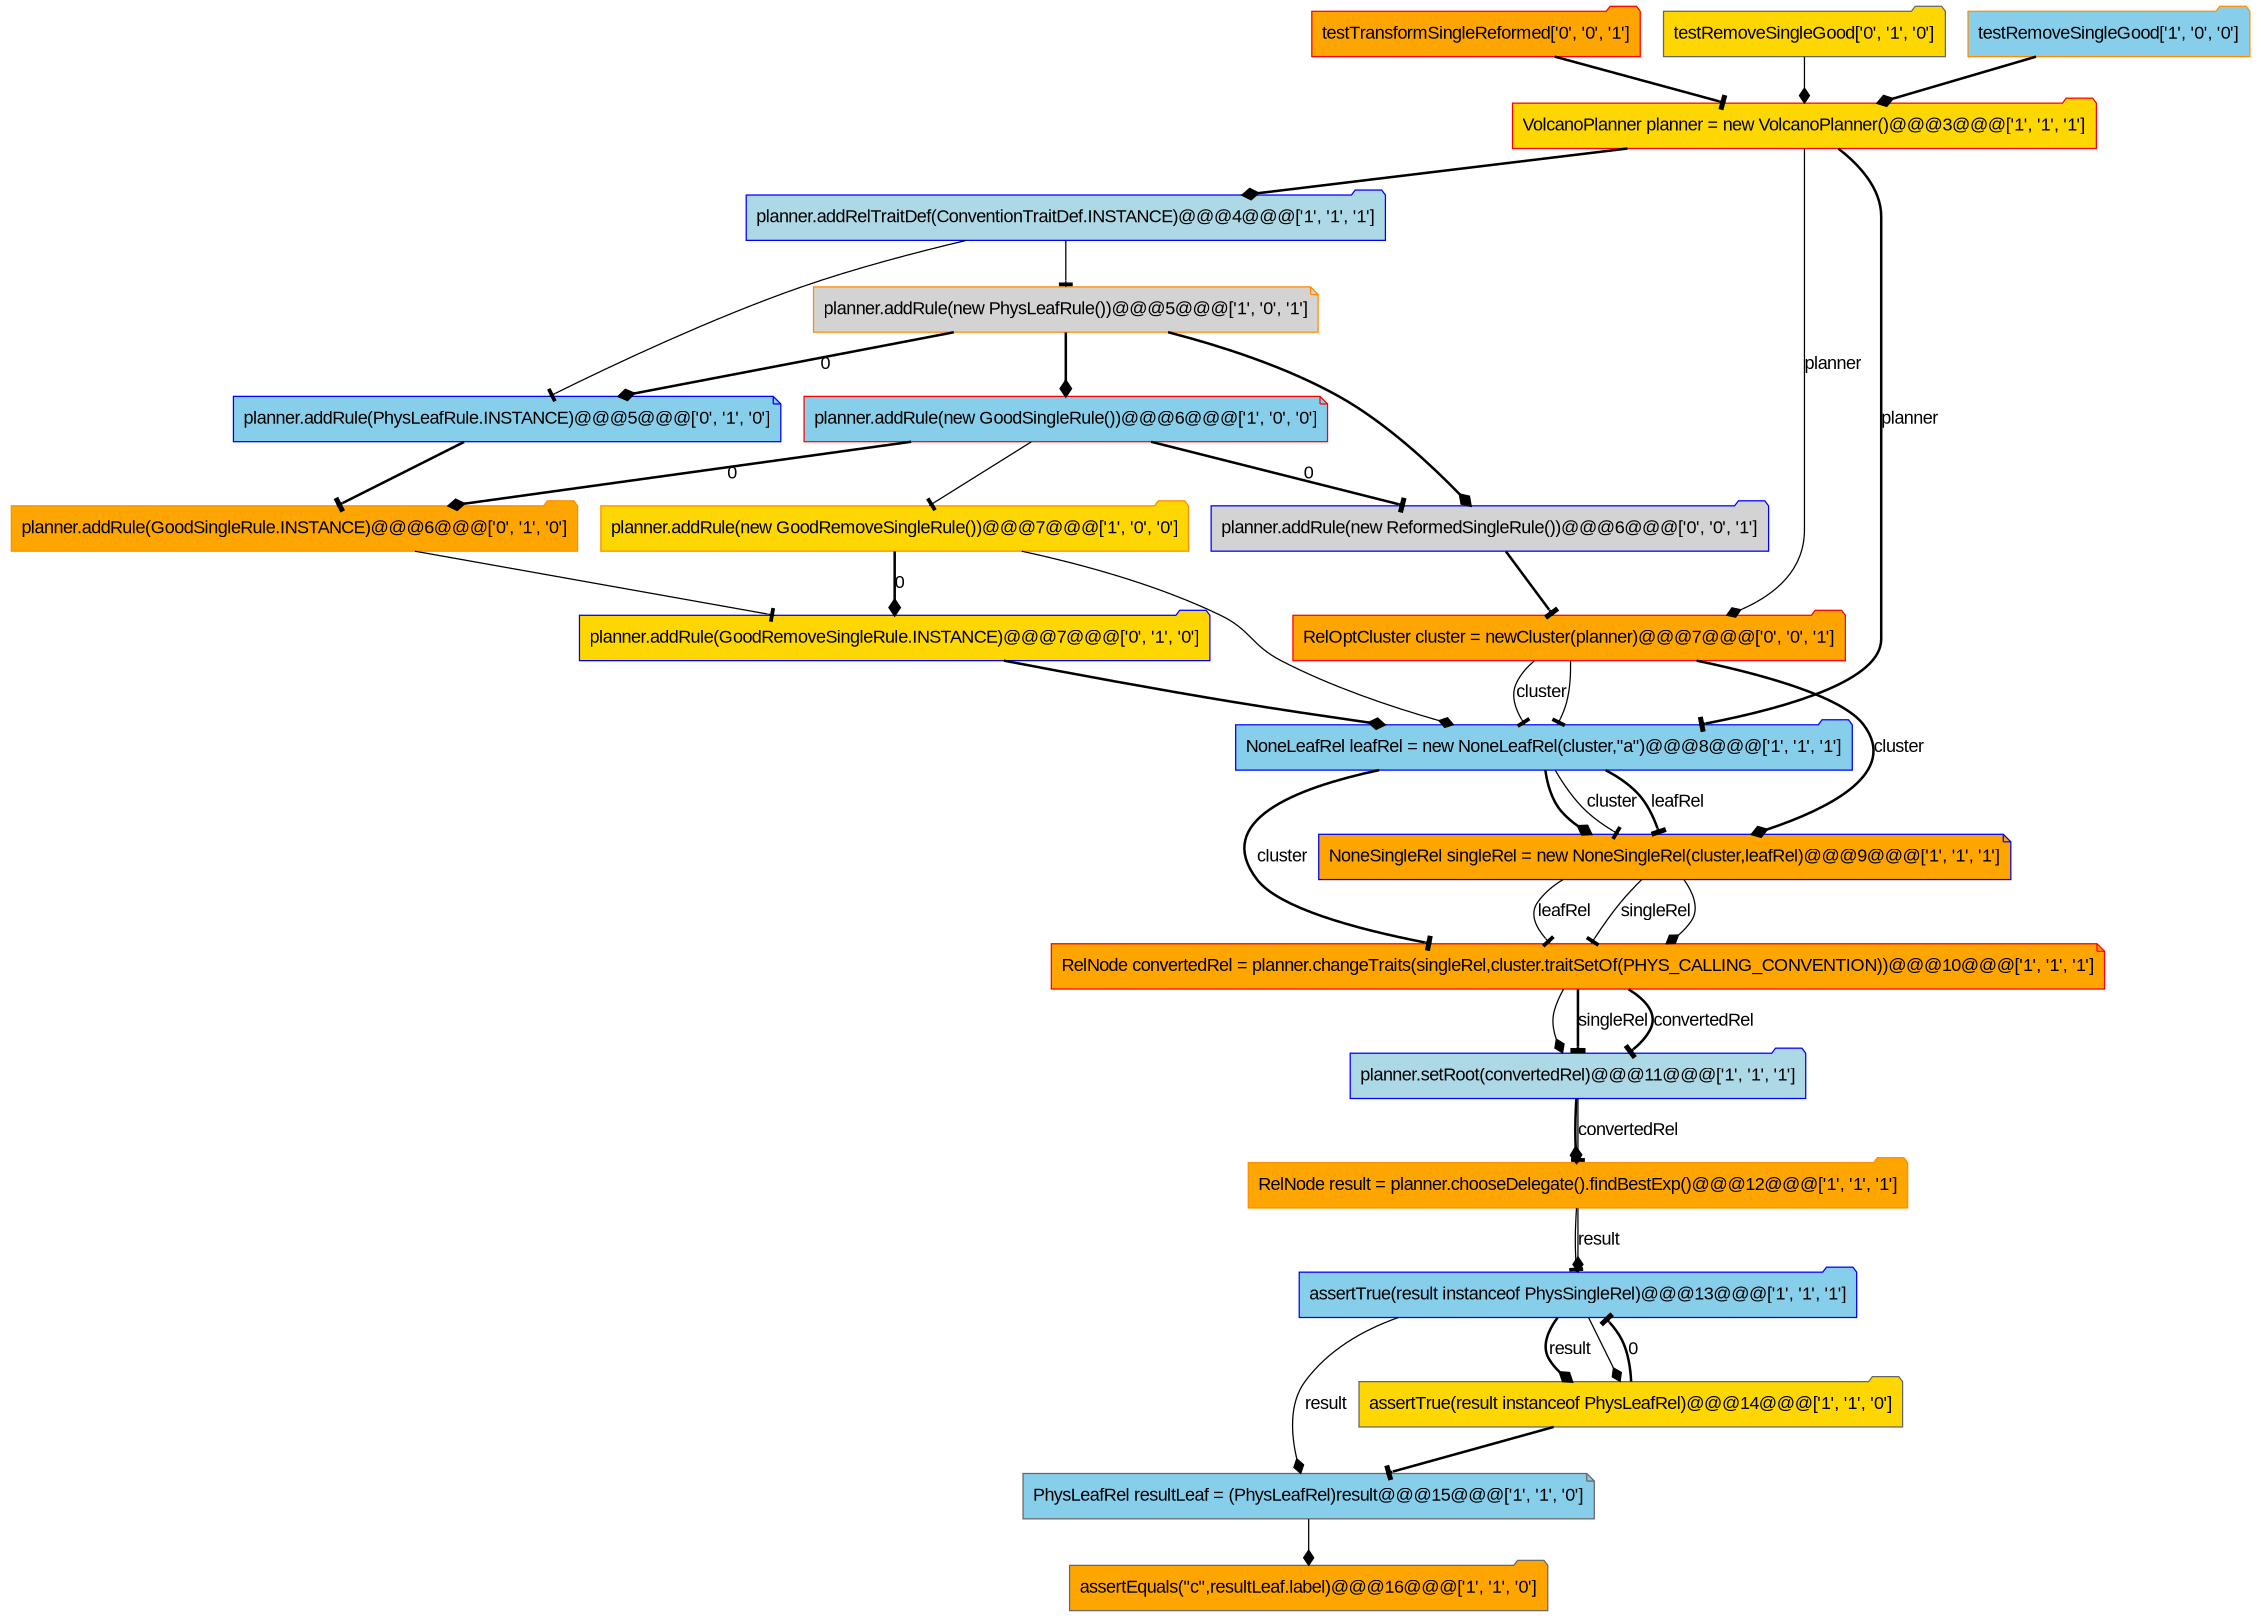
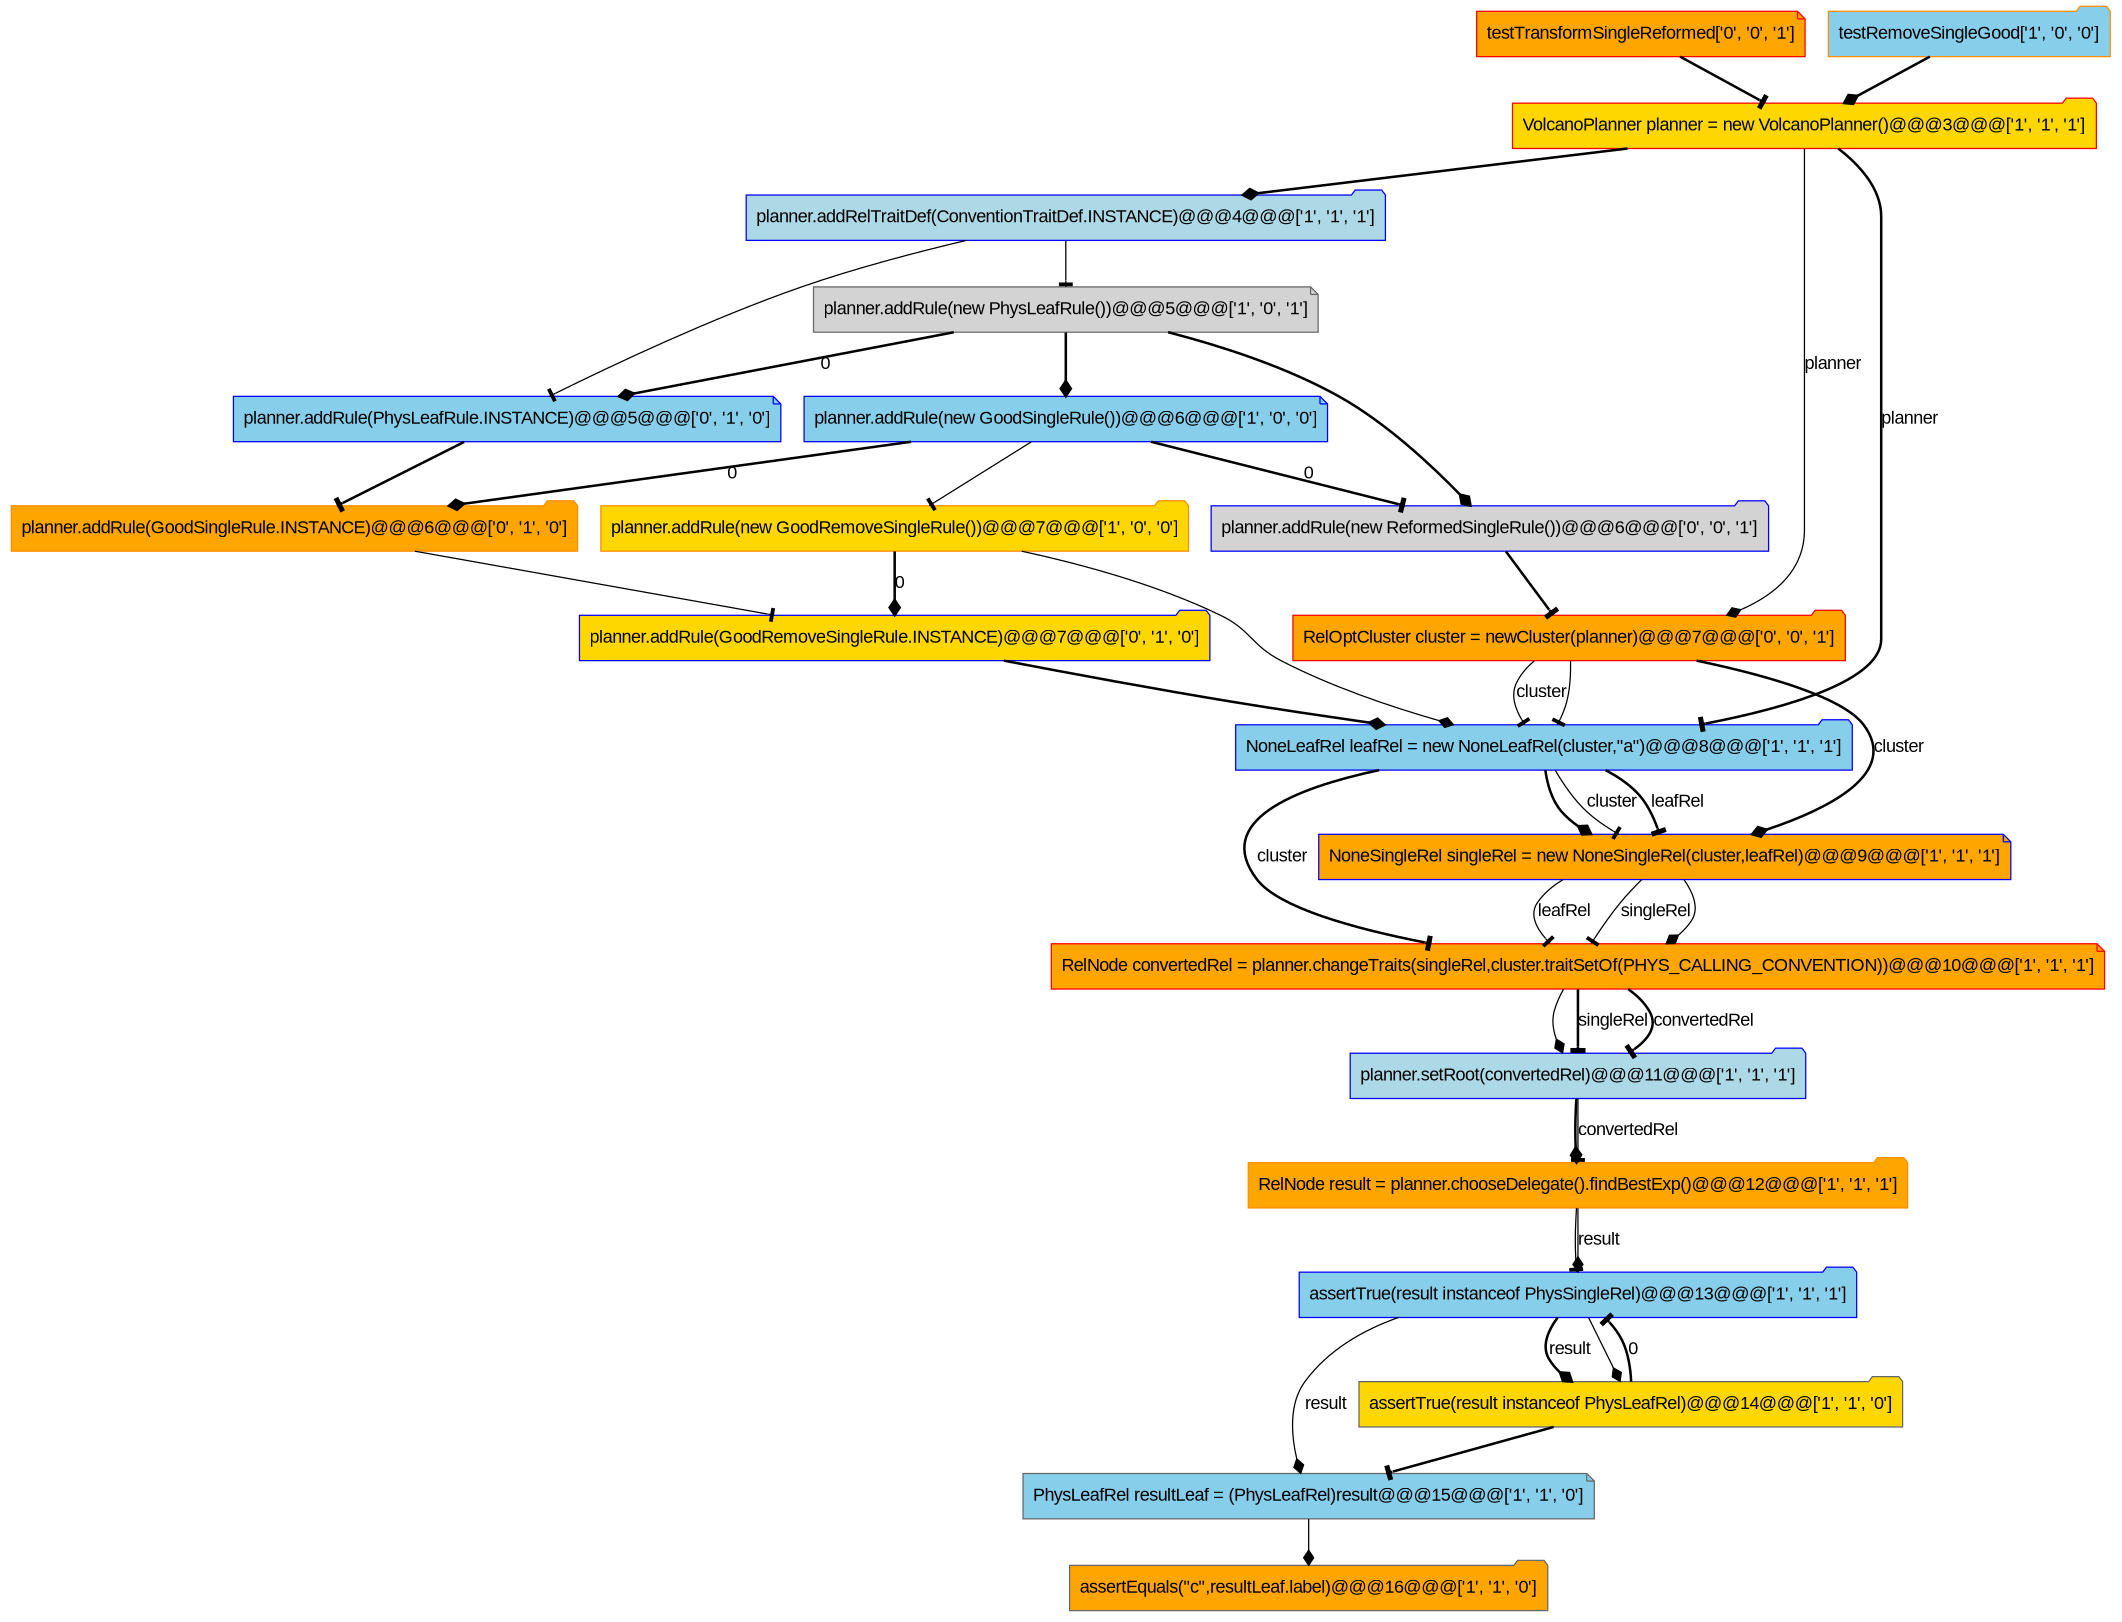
node "testTransformSingleReformed['0', '0', '1']": shape folder -> note
node "testRemoveSingleGood['0', '1', '0']": removed
node "planner.addRule(new PhysLeafRule())@@@5@@@['1', '0', '1']": color darkorange -> gray40
node "planner.addRule(new GoodSingleRule())@@@6@@@['1', '0', '0']": color red -> blue
